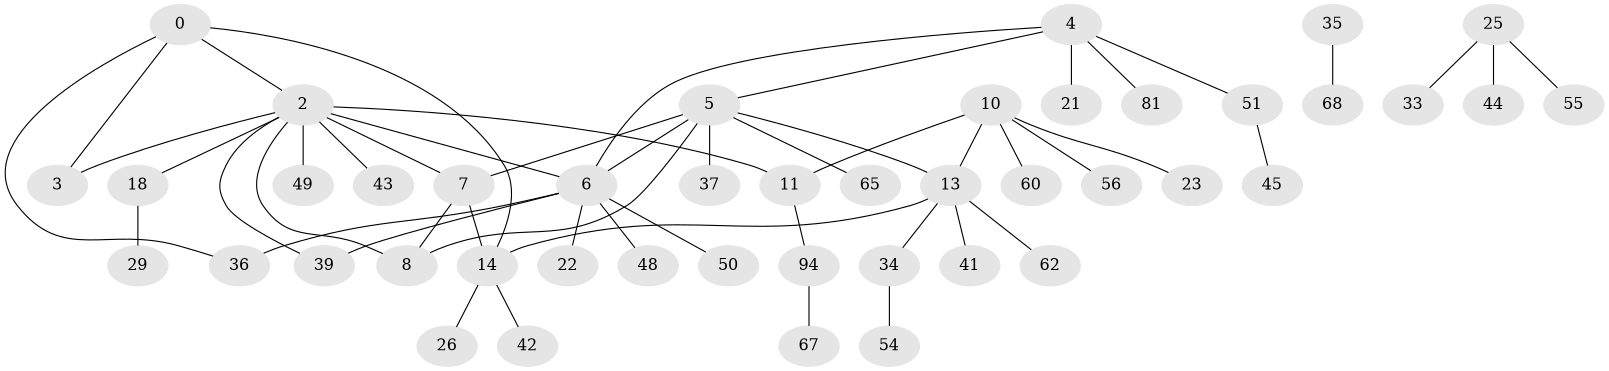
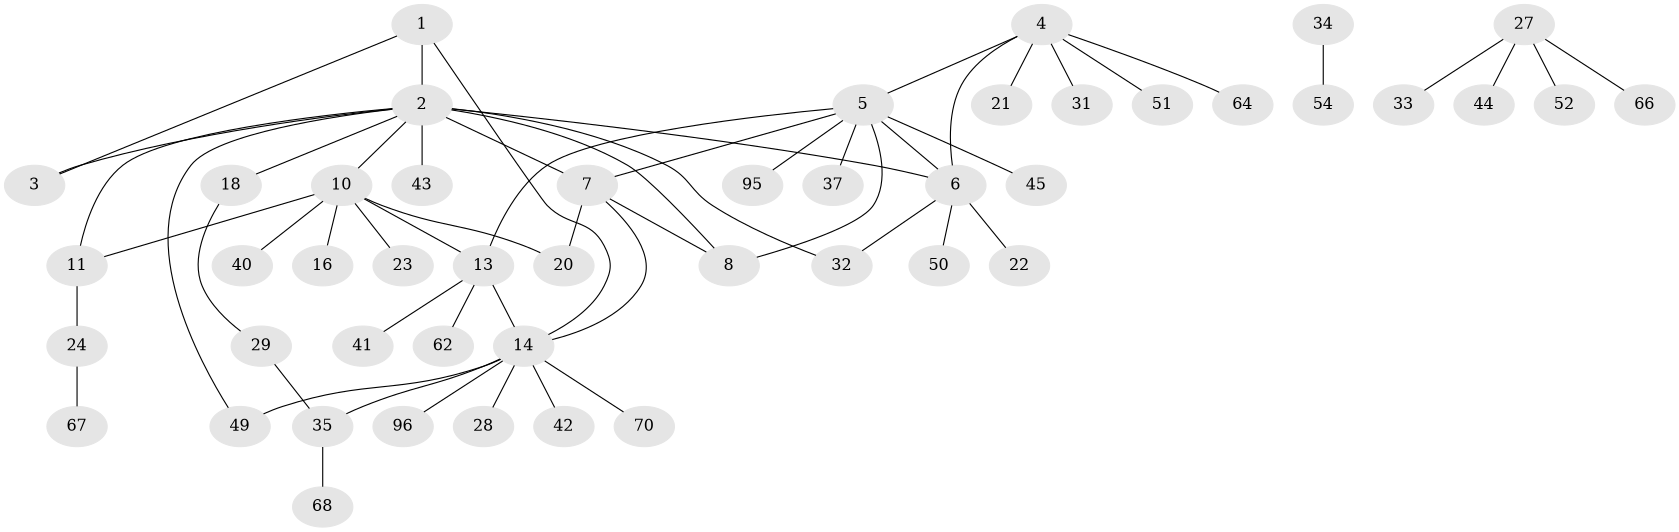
node "0": label "0" -> "1"
node "25": label "25" -> "27"
node "81": label "81" -> "31"
node "64": added
node "55": label "55" -> "52"
node "66": added
edge "2" -- "10": added
edge "51" -- "45": now "5" -- "45"
node "65": label "65" -> "95"
node "60": label "60" -> "40"
node "56": label "56" -> "16"
edge "13" -- "34": removed
node "36": removed
node "39": label "39" -> "32"
node "20": added
node "48": removed
node "94": label "94" -> "24"
node "26": label "26" -> "96"
edge "29" -- "35": added
edge "14" -- "49": added
edge "14" -- "35": added
node "28": added
node "70": added
